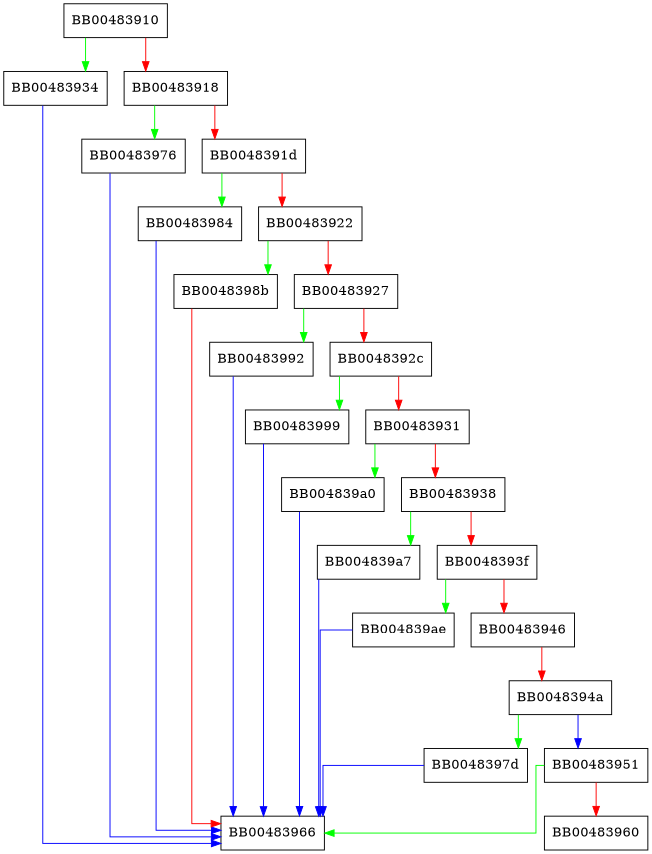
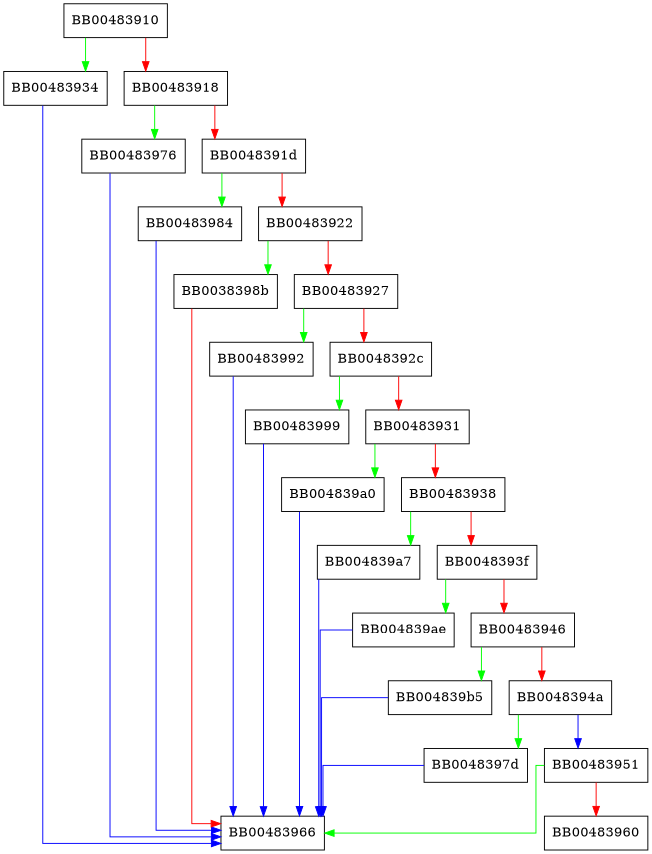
node "BB0048398b": label "BB0048398b" -> "BB0038398b"
node "BB004839b5": added
